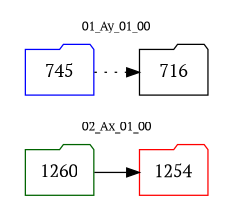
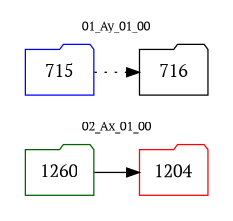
node "745": label "745" -> "715"
node "1254": label "1254" -> "1204"
